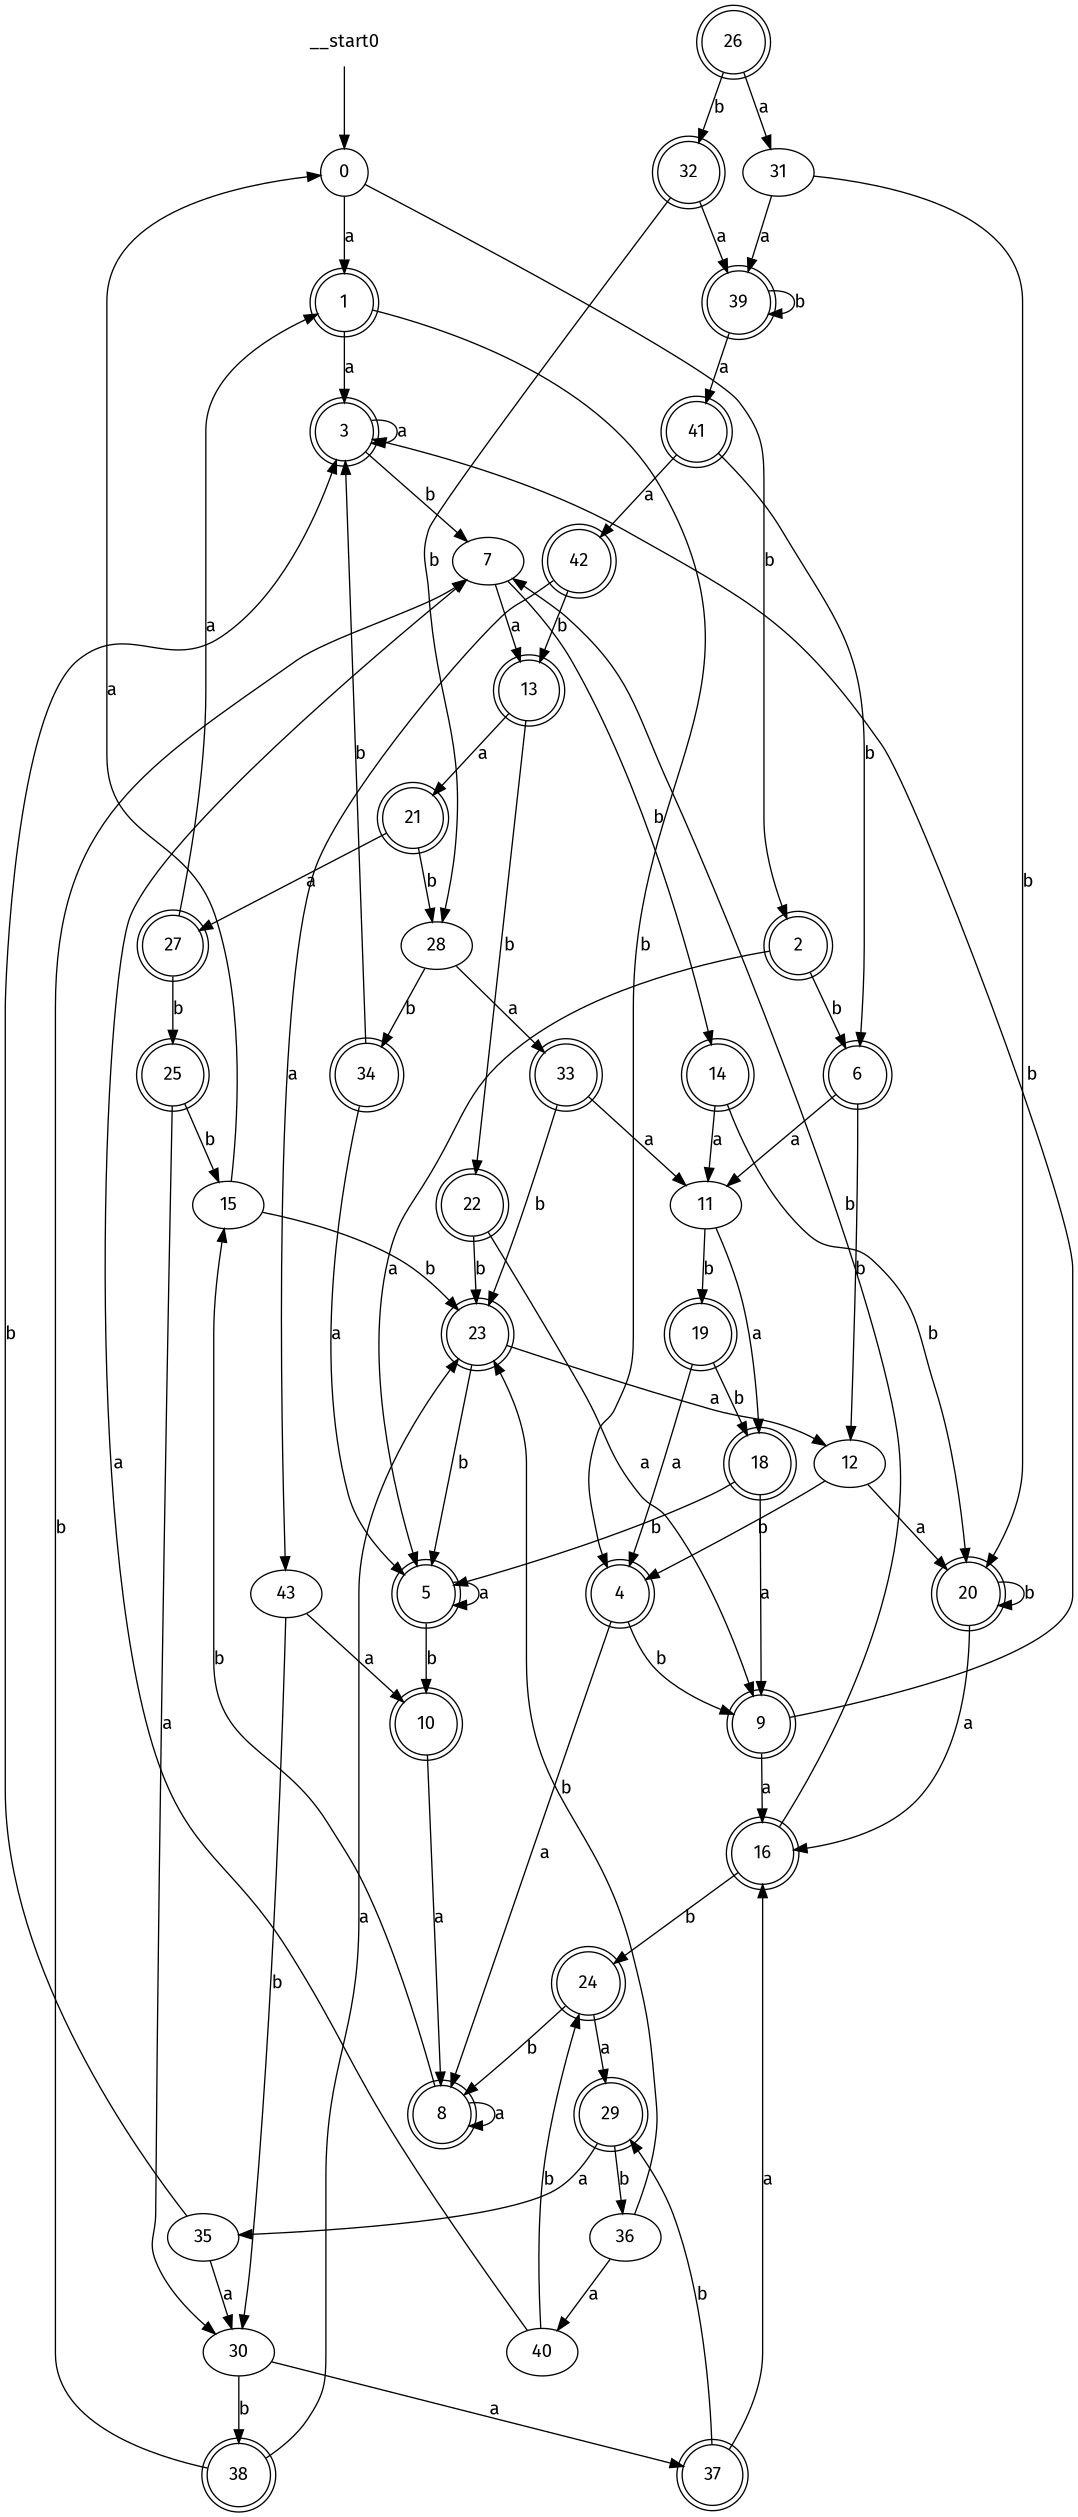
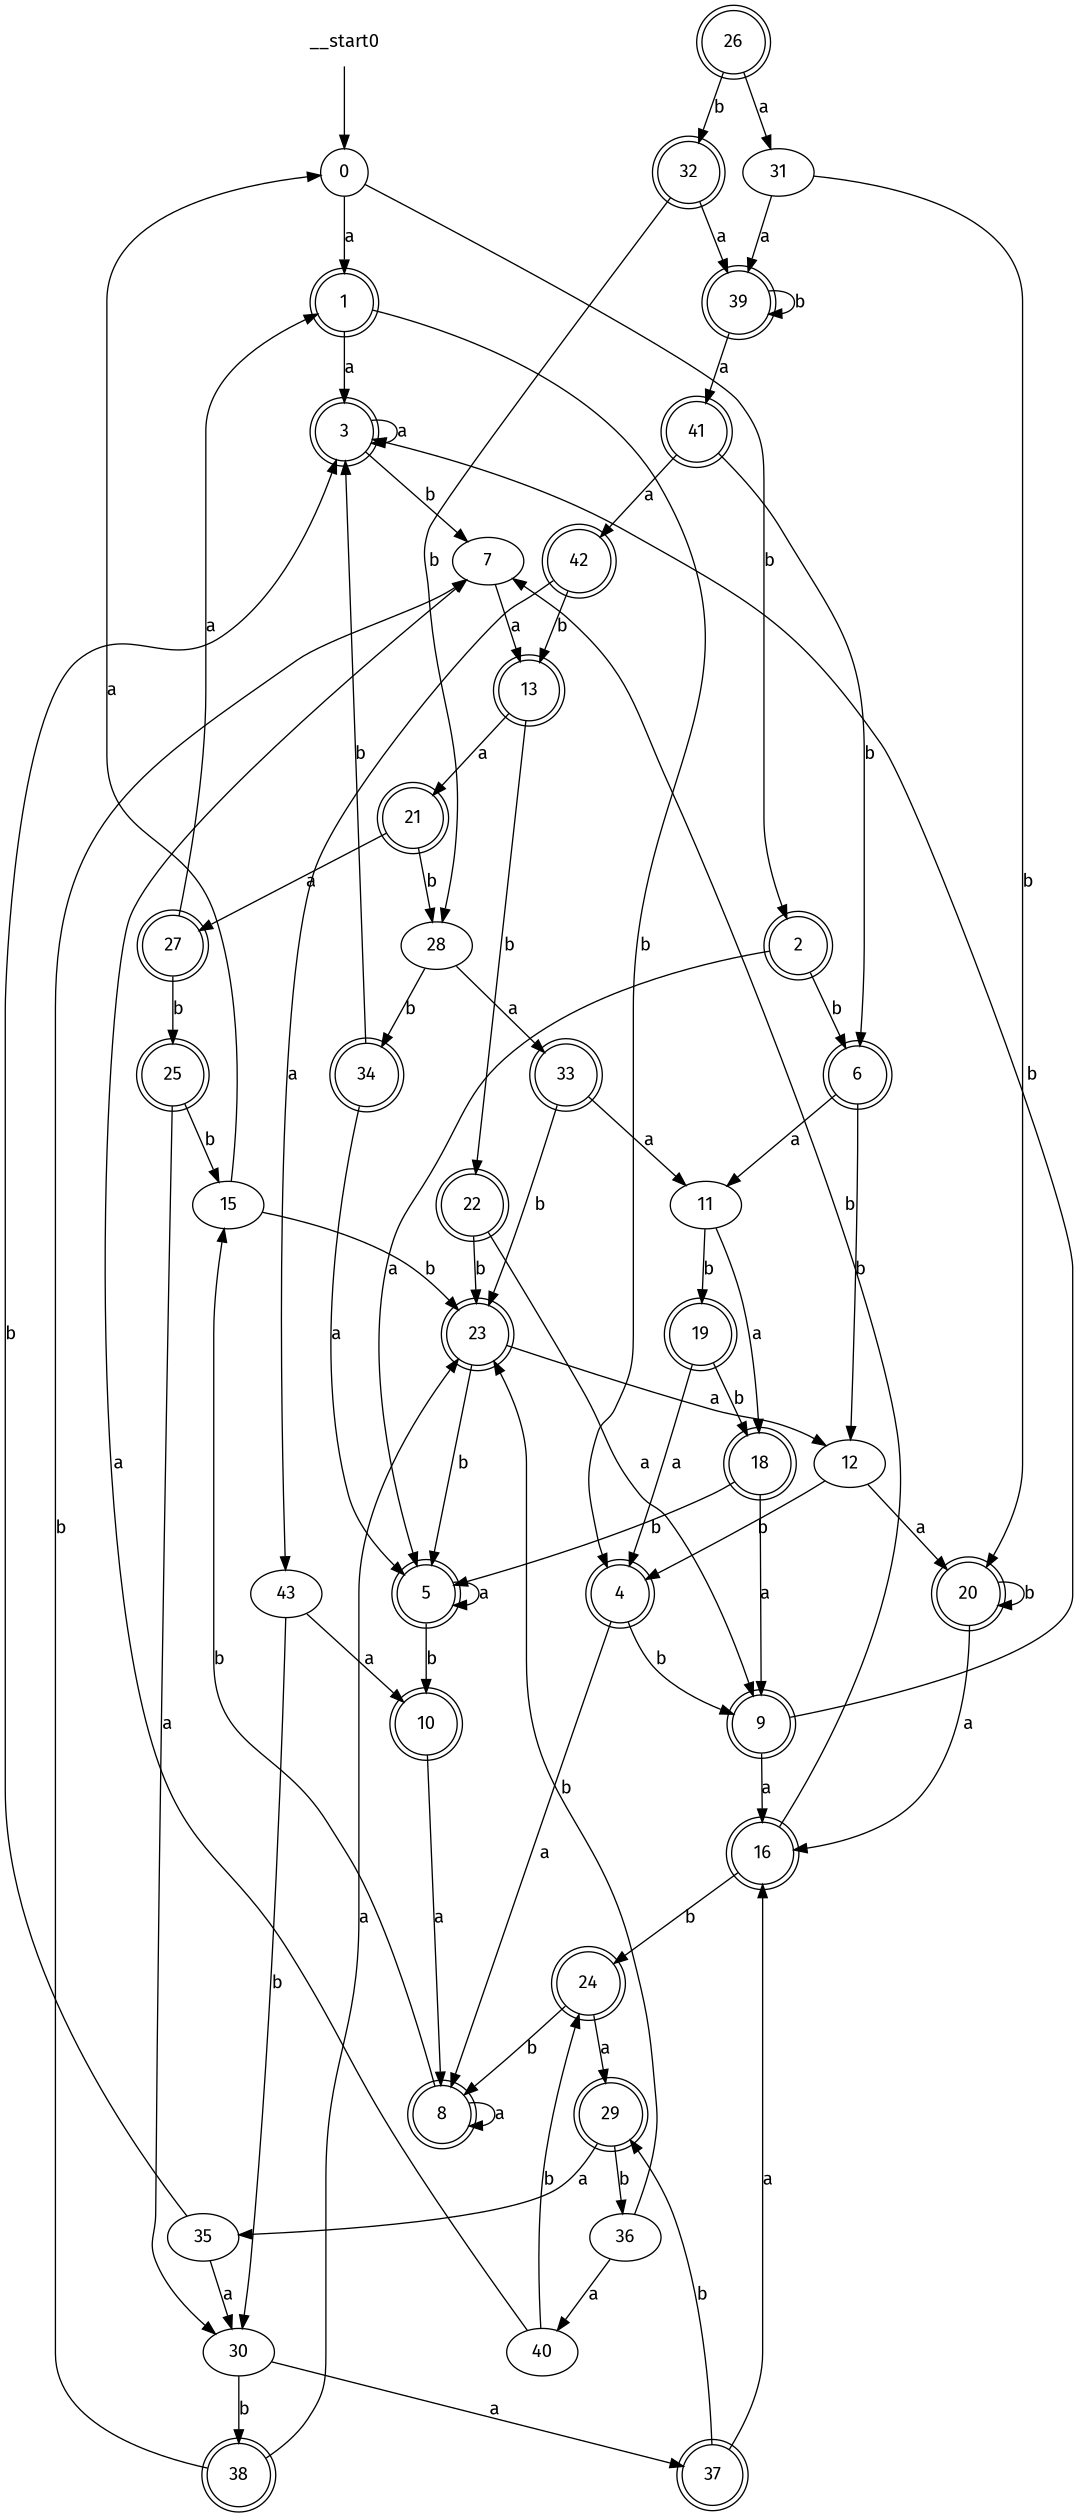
node "14": removed
